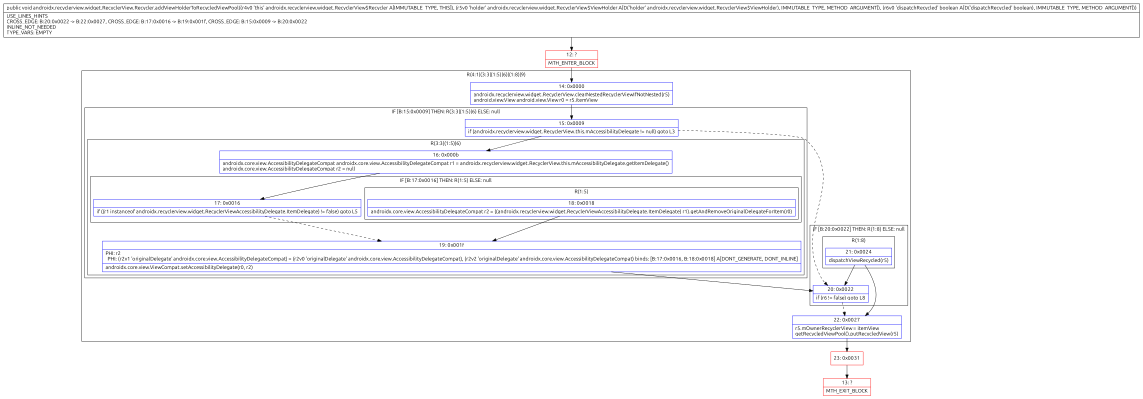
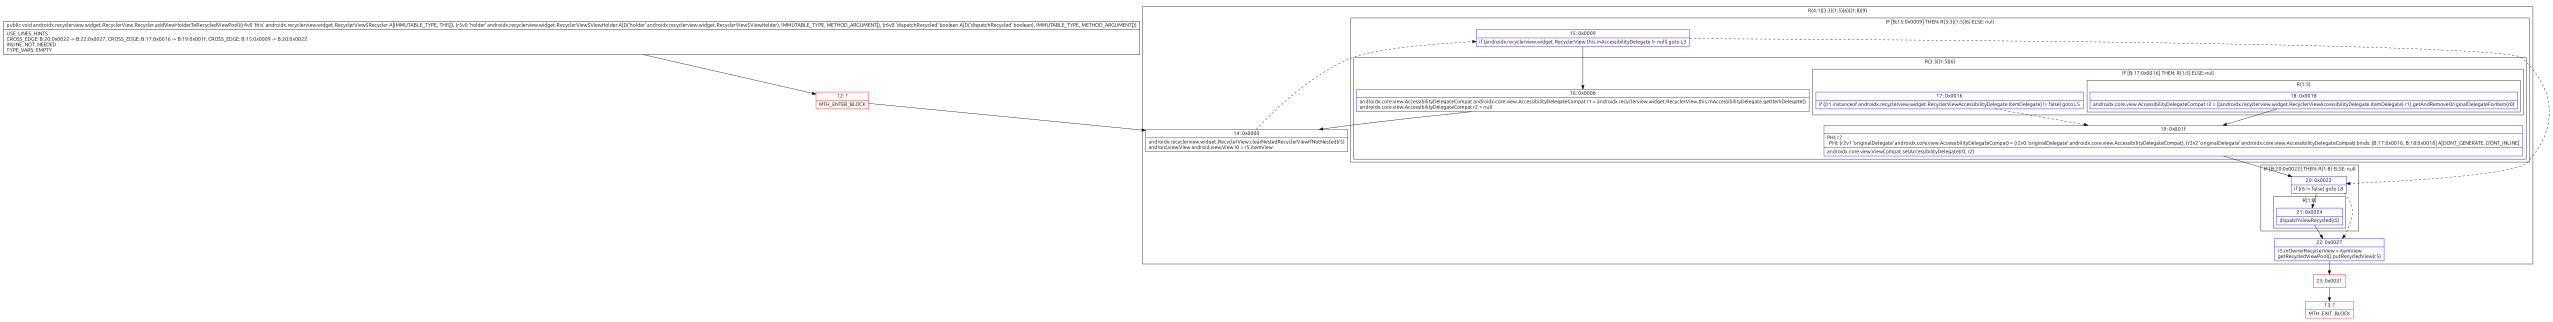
edge "14: 0x0000" -> "15: 0x0009": style solid -> dashed
edge "16: 0x000b" -> "17: 0x0016": now "16: 0x000b" -> "14: 0x0000"
edge "21: 0x0024" -> "20: 0x0022": reversed
